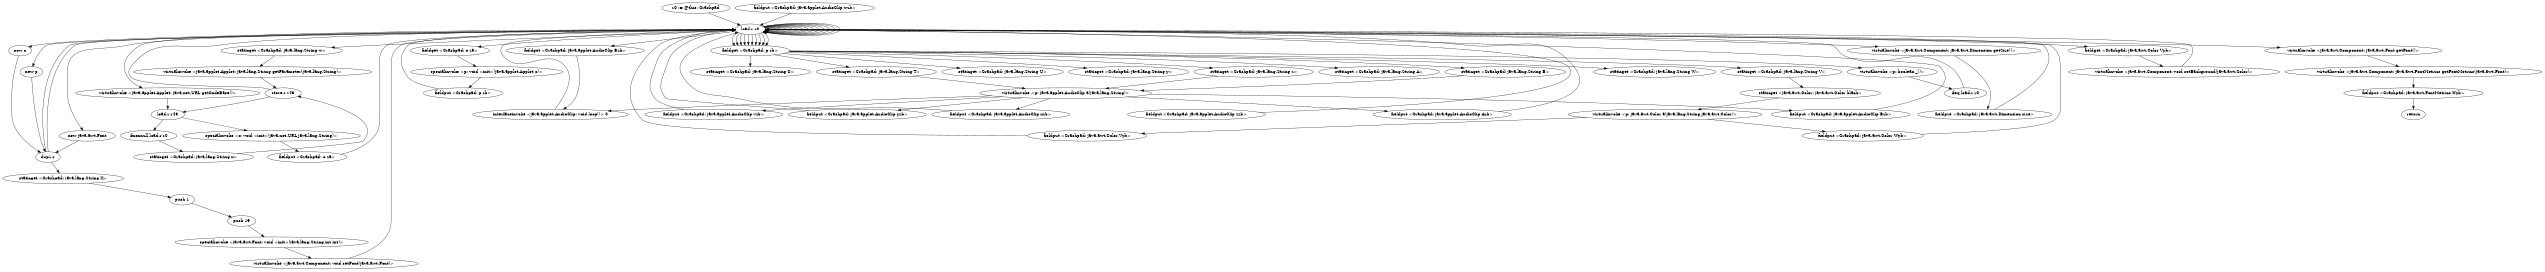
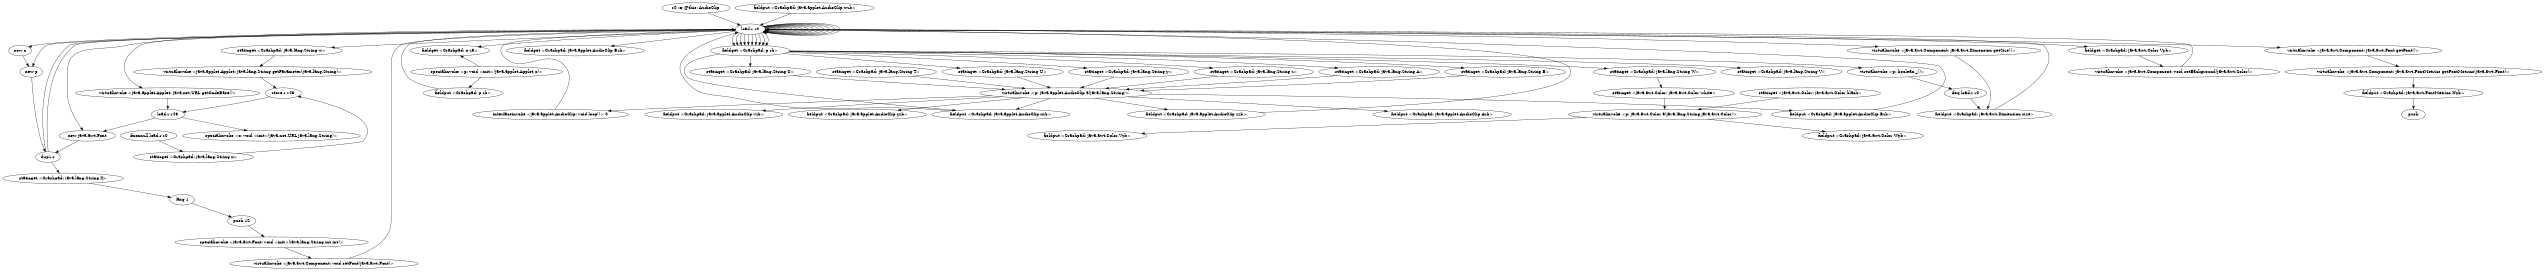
node "r0 := @this: Crashpad": label "r0 := @this: Crashpad" -> "r0 := @this: AudioClip"
edge "ifeq load.r r0" -> "load.r r0": now "ifeq load.r r0" -> "fieldput <Crashpad: java.awt.Dimension size>"
edge "fieldput <Crashpad: java.awt.Color Wyb>" -> "load.r r0": removed
edge "fieldput <Crashpad: java.applet.AudioClip Azb>" -> "load.r r0": removed
edge "store.r r43" -> "load.r r0": removed
edge "fieldput <Crashpad: java.applet.AudioClip vzb>" -> "load.r r0": removed
edge "fieldget <Crashpad: o za>" -> "specialinvoke <p: void <init>(java.applet.Applet,o)>": reversed
edge "fieldget <Crashpad: p rb>" -> "staticget <Crashpad: java.lang.String T>": now "fieldget <Crashpad: p rb>" -> "fieldput <Crashpad: java.applet.AudioClip xzb>"
edge "staticget <Crashpad: java.lang.String U>" -> "virtualinvoke <p: java.applet.AudioClip a(java.lang.String)>": added
edge "staticget <Crashpad: java.lang.String y>" -> "virtualinvoke <p: java.applet.AudioClip a(java.lang.String)>": added
edge "staticget <Crashpad: java.lang.String V>" -> "staticget <java.awt.Color: java.awt.Color black>": removed
edge "staticget <Crashpad: java.lang.String C>" -> "virtualinvoke <p: java.applet.AudioClip a(java.lang.String)>": added
edge "staticget <Crashpad: java.lang.String A>" -> "virtualinvoke <p: java.applet.AudioClip a(java.lang.String)>": added
edge "fieldget <Crashpad: java.applet.AudioClip Bzb>" -> "interfaceinvoke <java.applet.AudioClip: void loop()> 0": removed
node "staticget <java.awt.Color: java.awt.Color white>": added
edge "fieldput <Crashpad: java.applet.AudioClip yzb>" -> "load.r r0": removed
edge "virtualinvoke <p: java.applet.AudioClip a(java.lang.String)>" -> "fieldput <Crashpad: java.applet.AudioClip zzb>": added
edge "new o" -> "dup1.r": now "new o" -> "new p"
node "return": label "return" -> "push"
edge "load.r r43" -> "ifnonnull load.r r0": now "load.r r43" -> "new java.awt.Font"
edge "fieldput <Crashpad: java.awt.Color Vyb>" -> "load.r r0": removed
node "fieldput <Crashpad: o za>": removed
node "push 1": label "push 1" -> "lang 1"
node "push 19": label "push 19" -> "push 12"
